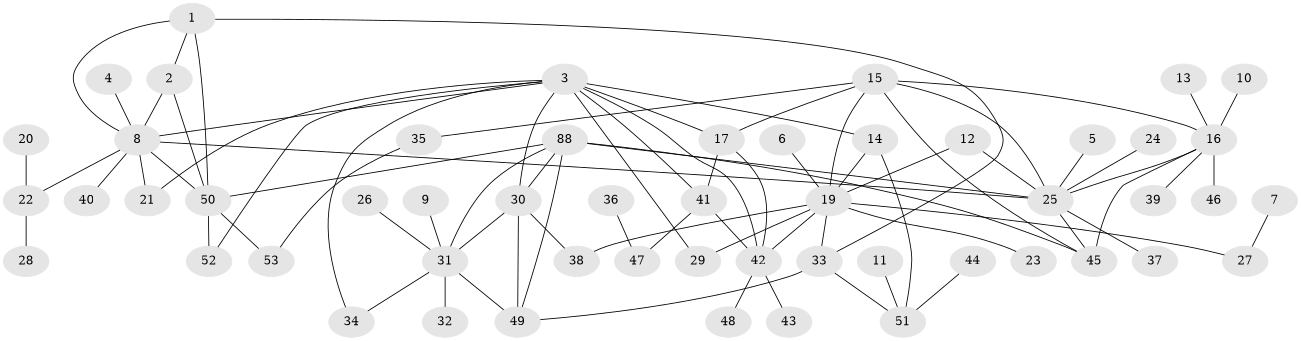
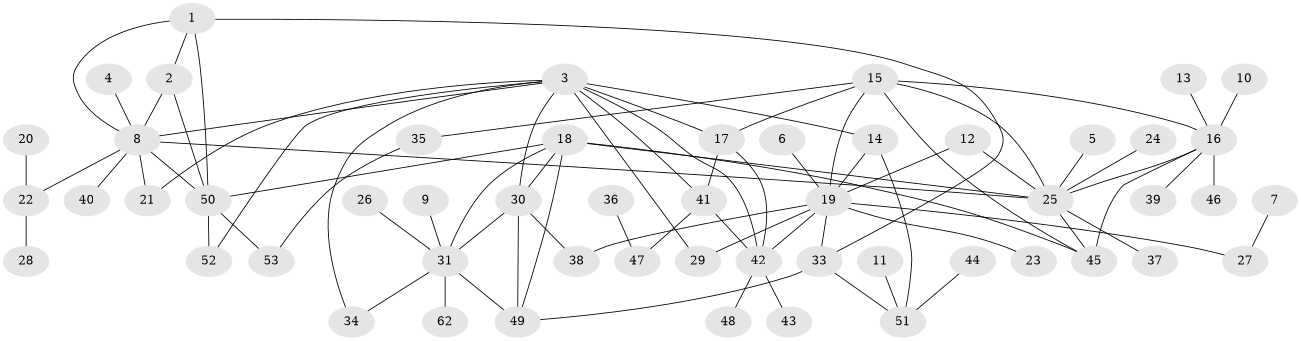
node "88": label "88" -> "18"
node "32": label "32" -> "62"
